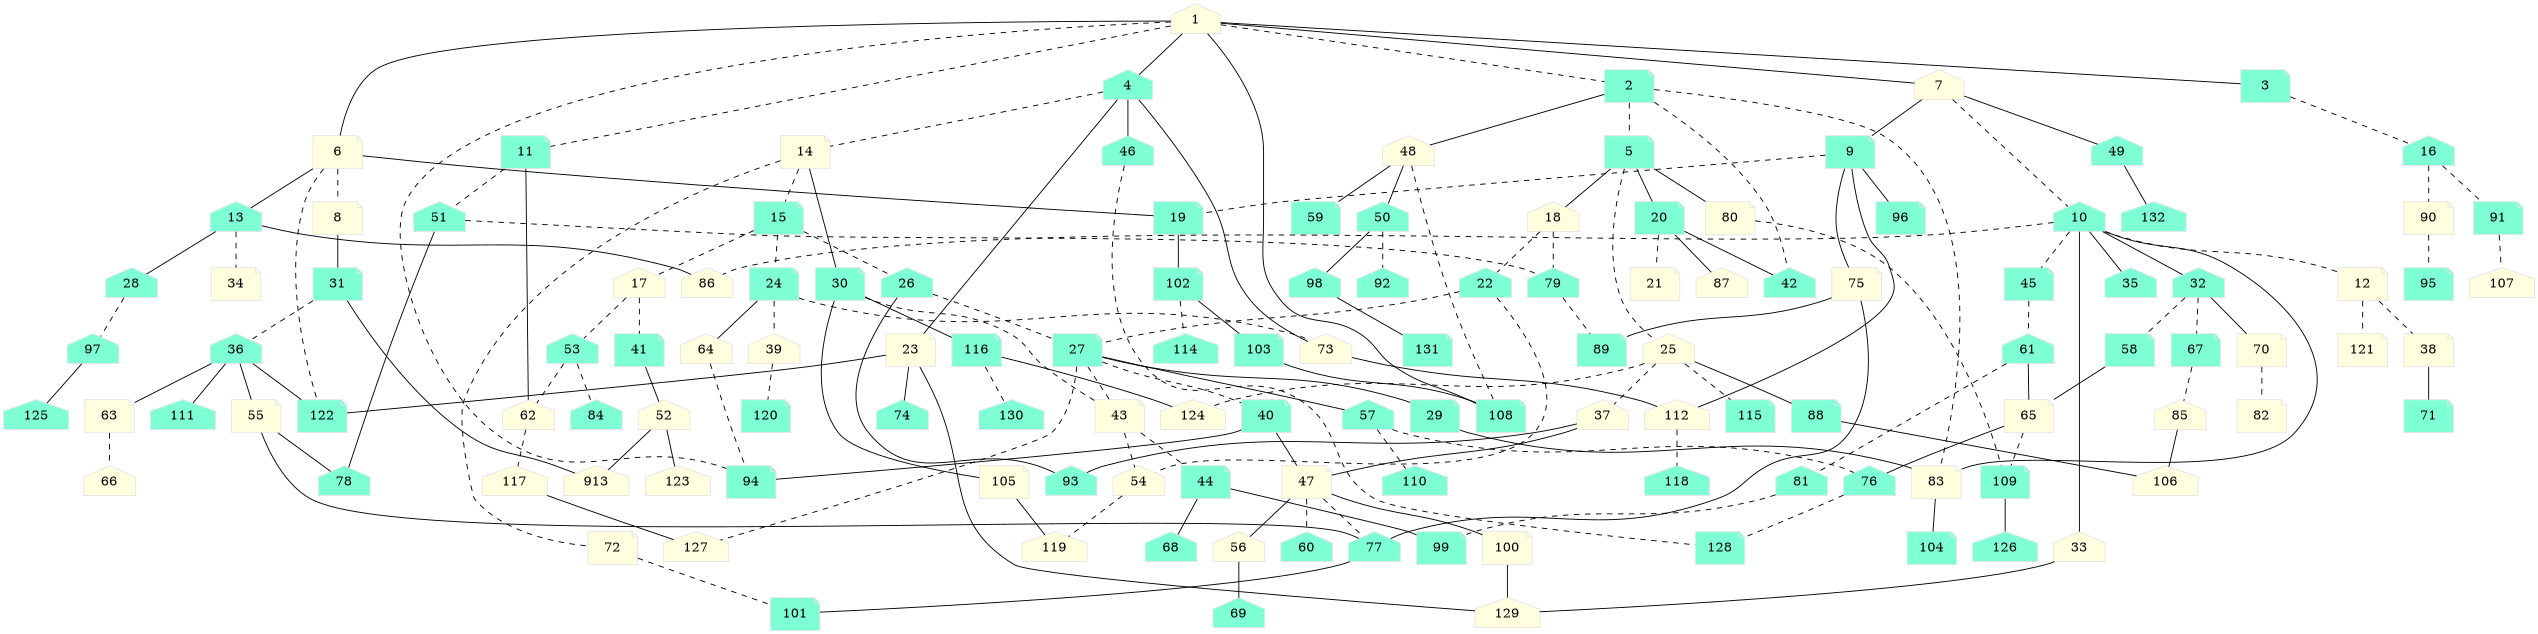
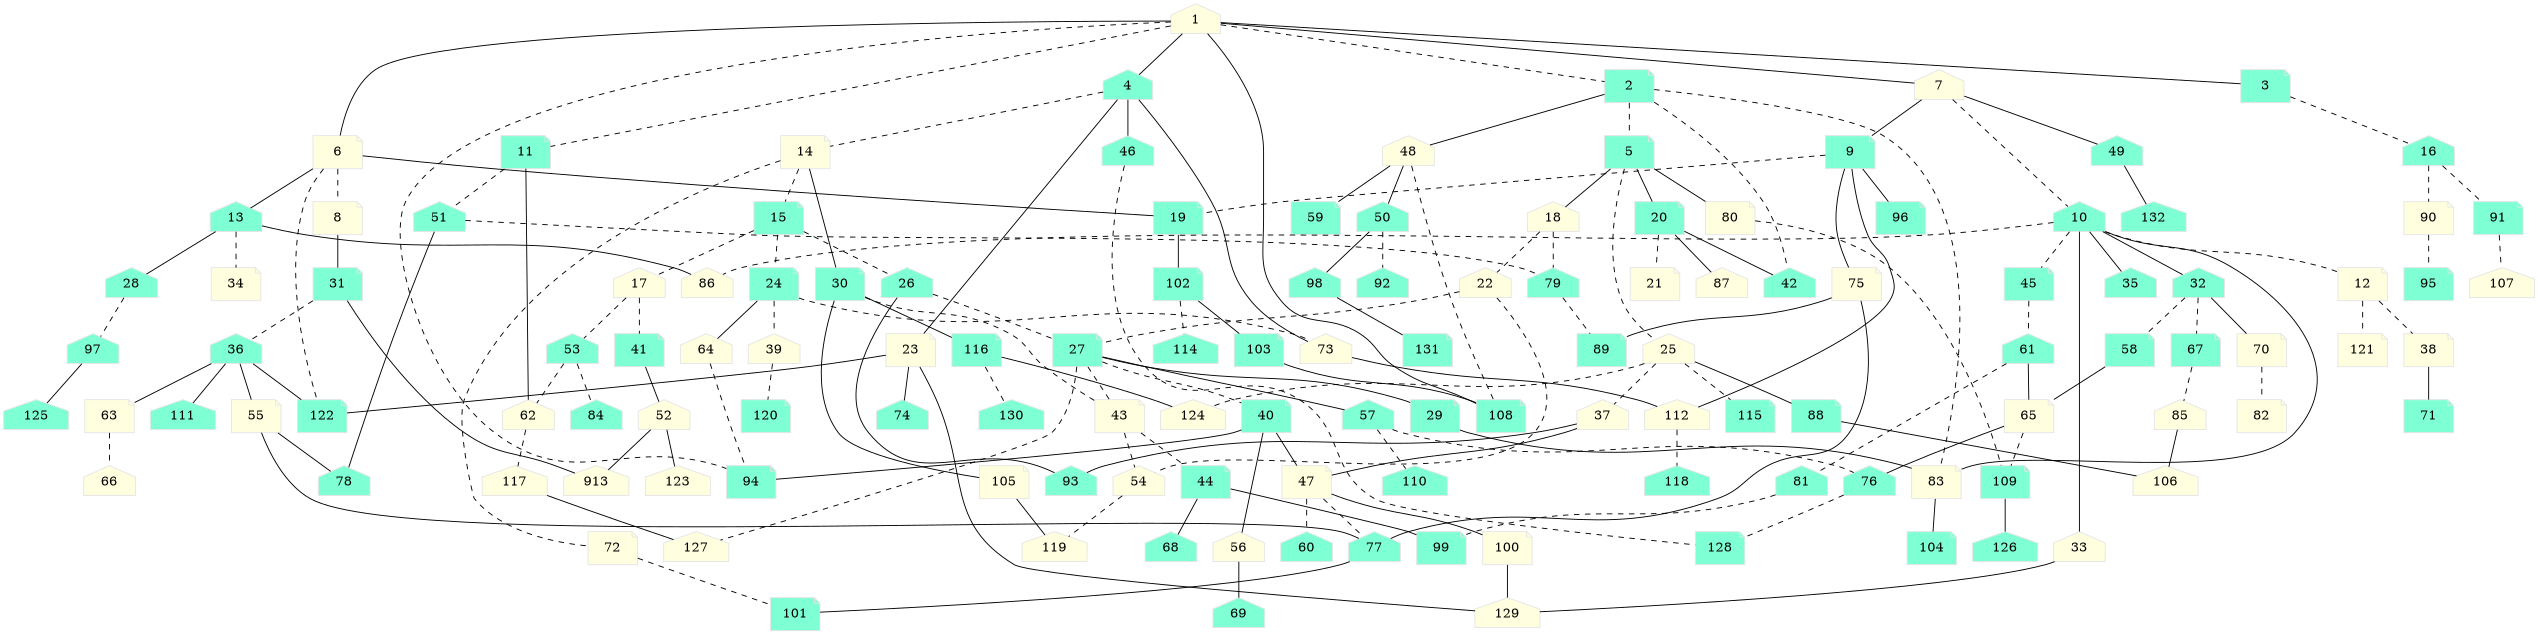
node "22": fillcolor aquamarine -> lightyellow
edge "47" -- "56": now "40" -- "56"
